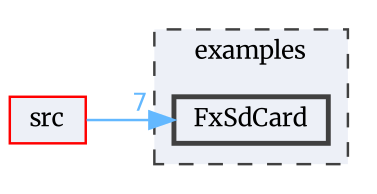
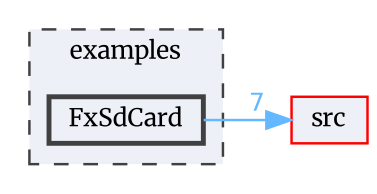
edge "src" -> "FxSdCard": reversed
